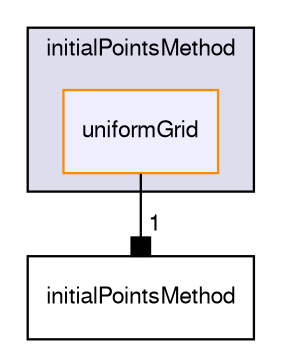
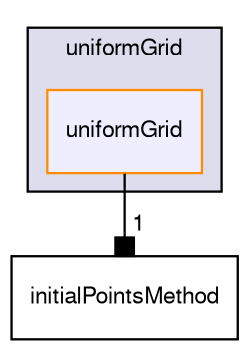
cluster "initialPointsMethod": label "initialPointsMethod" -> "uniformGrid"
